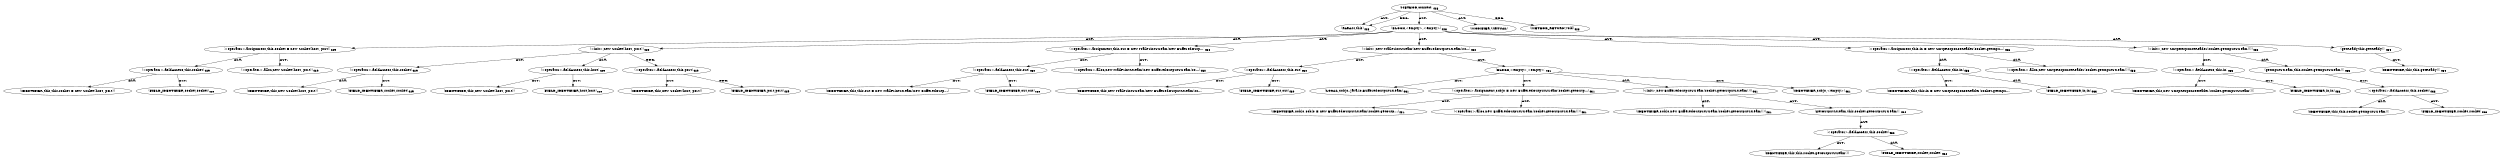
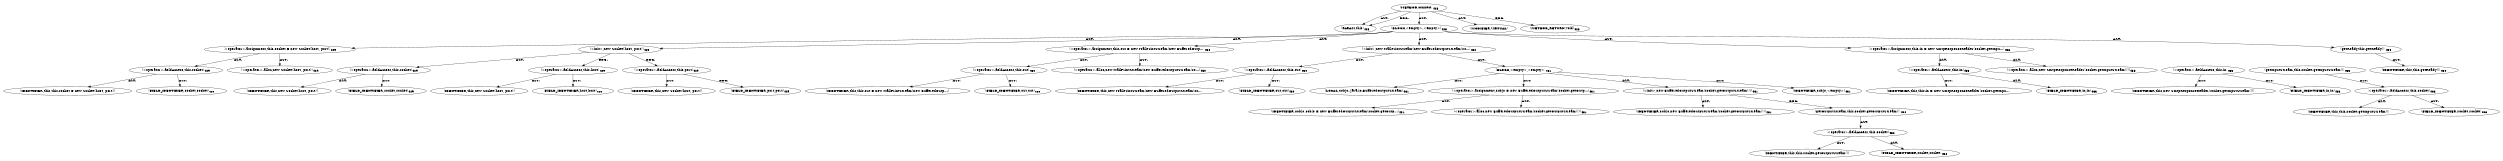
node "(<init>,new SmtpResponseReader(socket.getInputStream()))": removed
edge "(<init>,new Socket(host, port))" -> "(<operator>.fieldAccess,this.host)": label "AST: " -> "DDG: "
edge "(<init>,new BufferedOutputStream(socket.getOutputStream()))" -> "(getOutputStream,this.socket.getOutputStream())": label "AST: " -> "DDG: "
